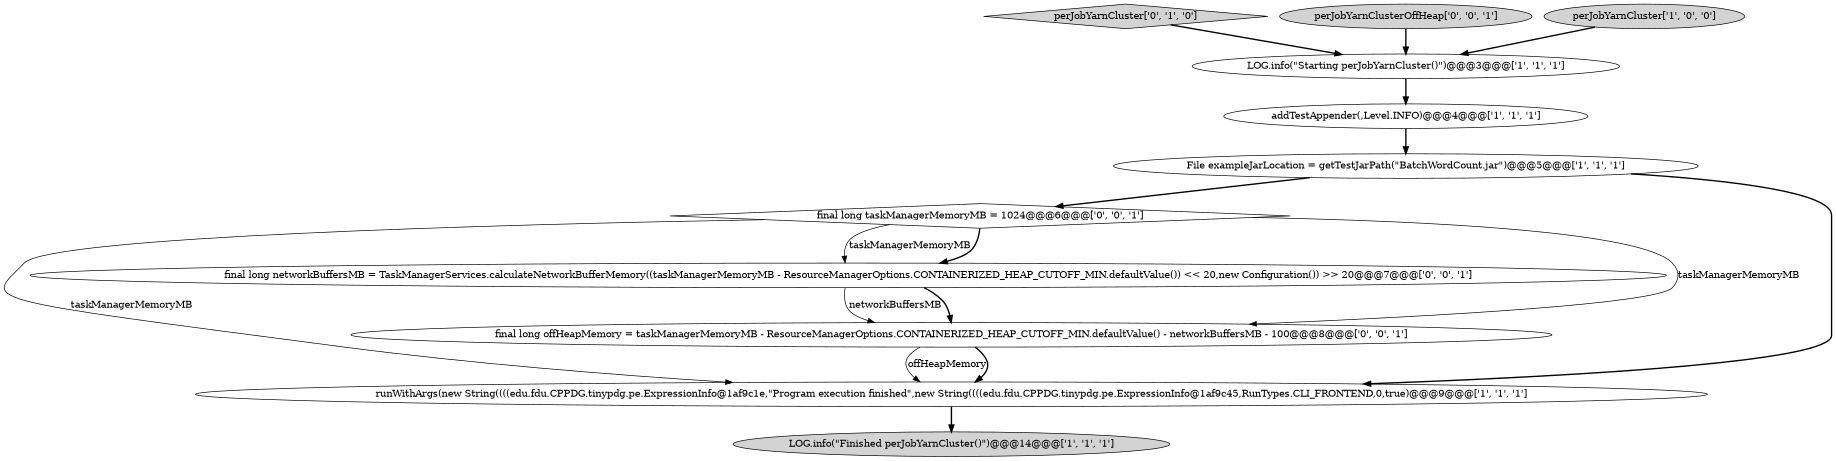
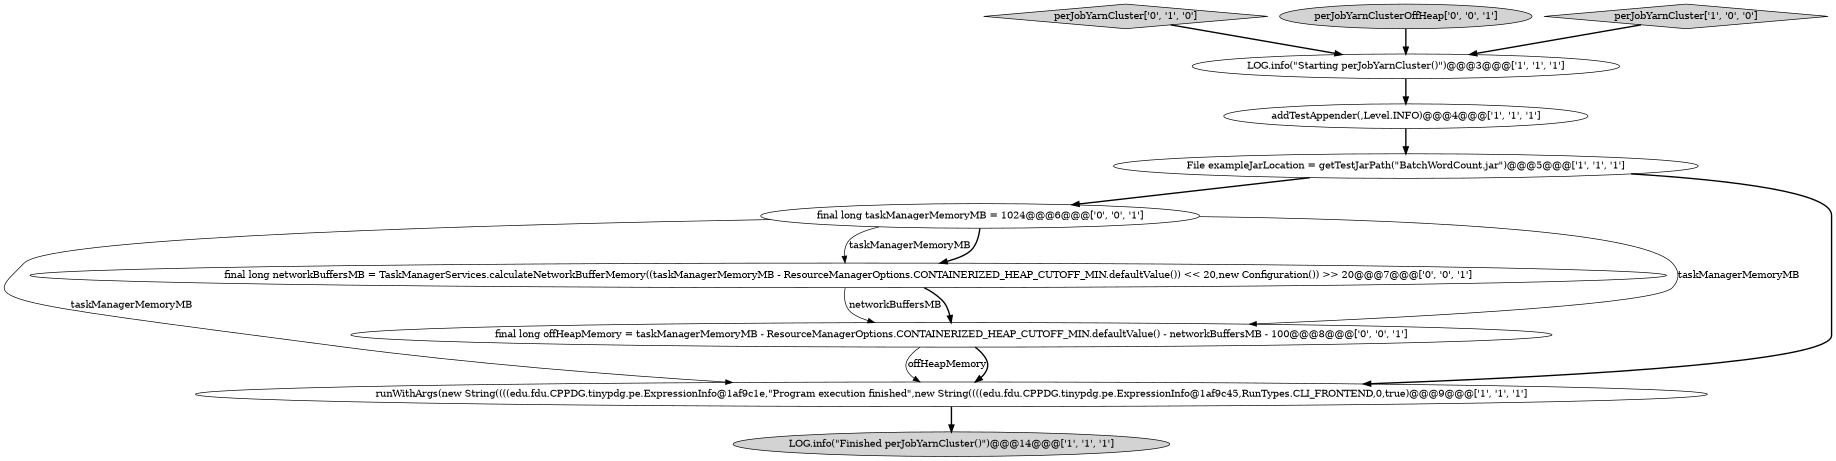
node "perJobYarnCluster['1', '0', '0']": shape ellipse -> diamond
node "final long taskManagerMemoryMB = 1024@@@6@@@['0', '0', '1']": shape diamond -> ellipse
